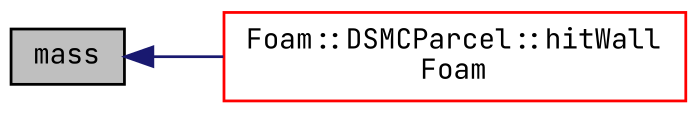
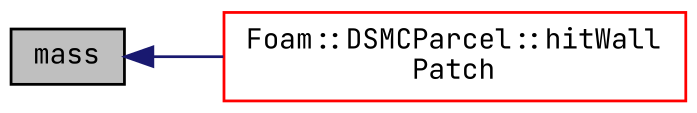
node "Foam::DSMCParcel::hitWall Foam": label "Foam::DSMCParcel::hitWall Foam" -> "Foam::DSMCParcel::hitWall Patch"
